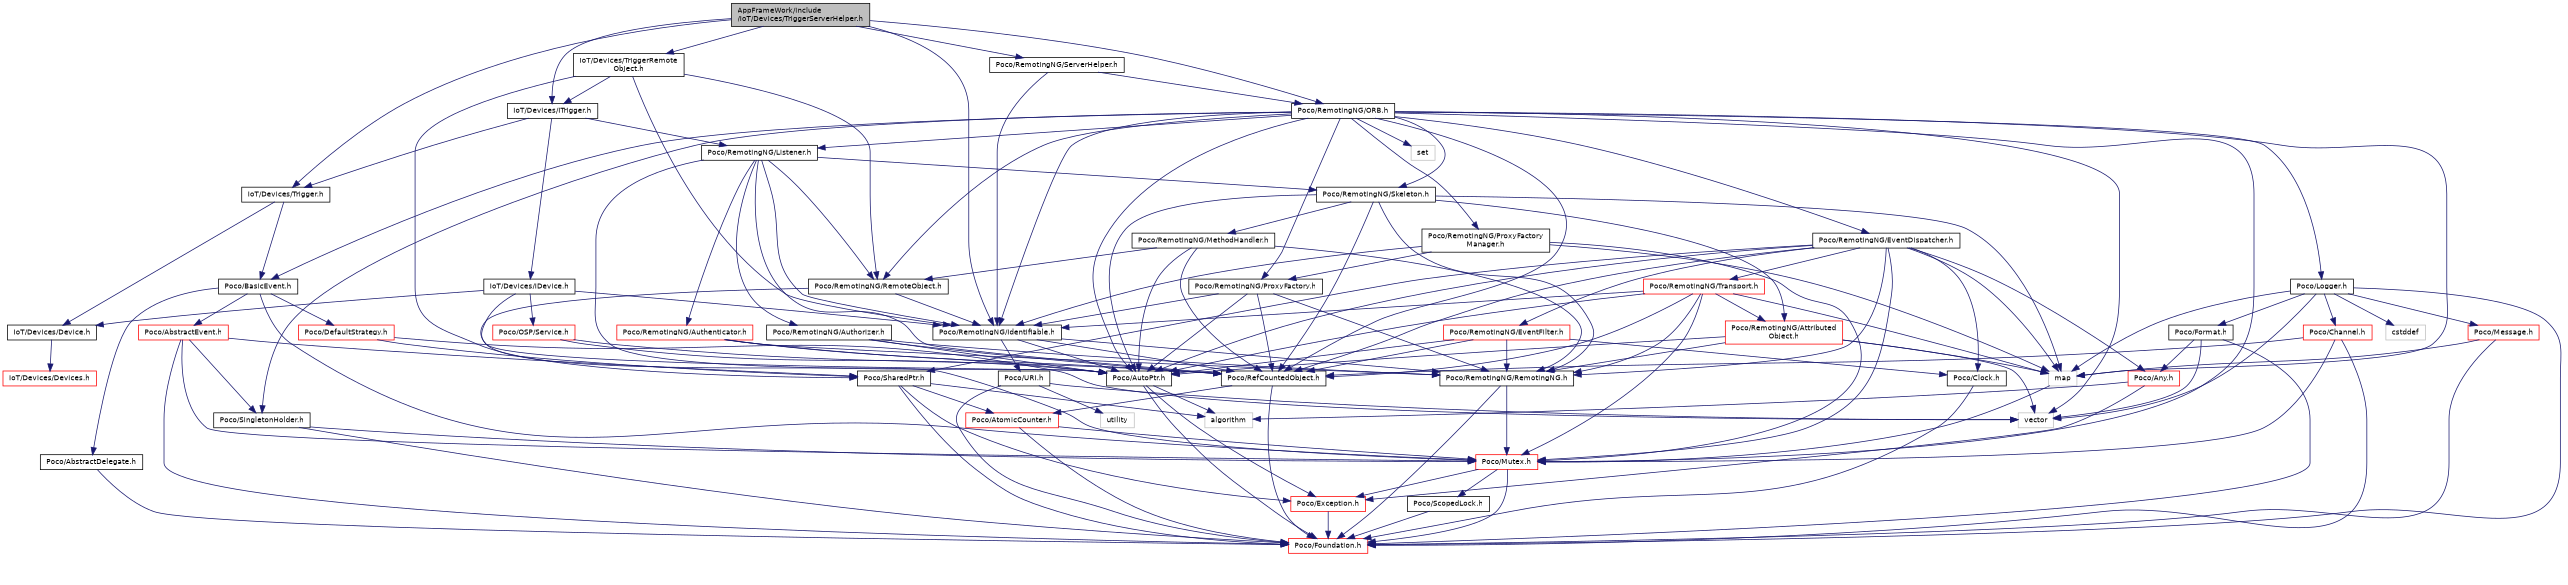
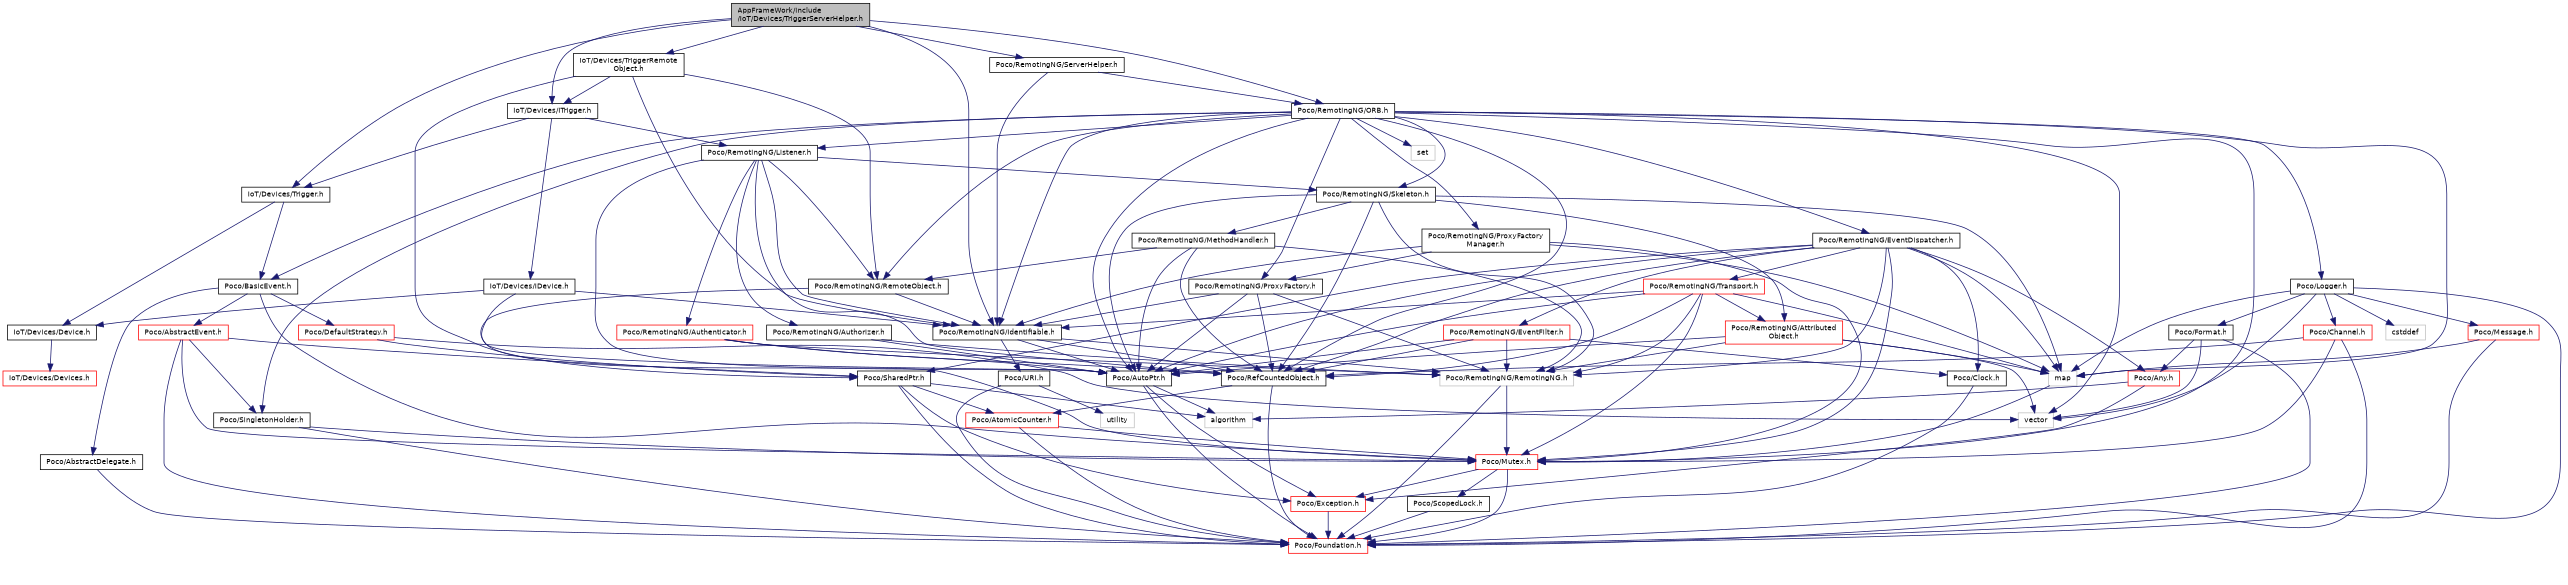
node "Poco/OSP/Service.h": removed
edge "Poco/RemotingNG/Authorizer.h" -> "Poco/RefCountedObject.h": removed
node "Poco/RemotingNG/RemotingNG.h": color black -> grey75
edge "Poco/URI.h" -> "vector": removed
